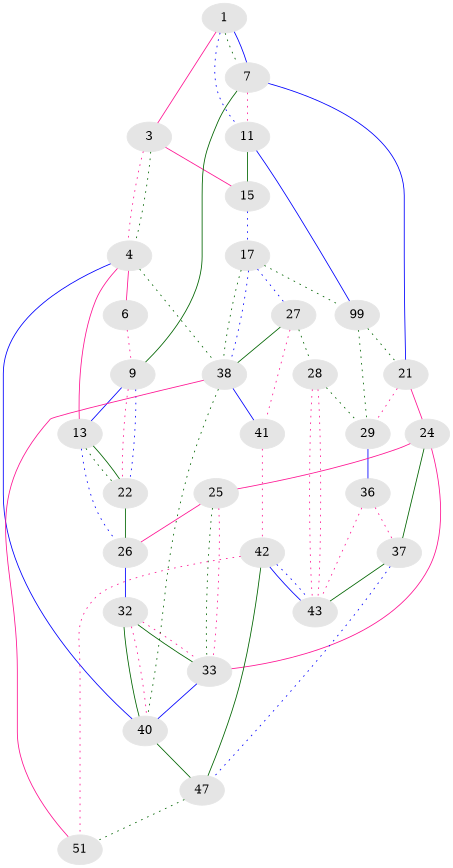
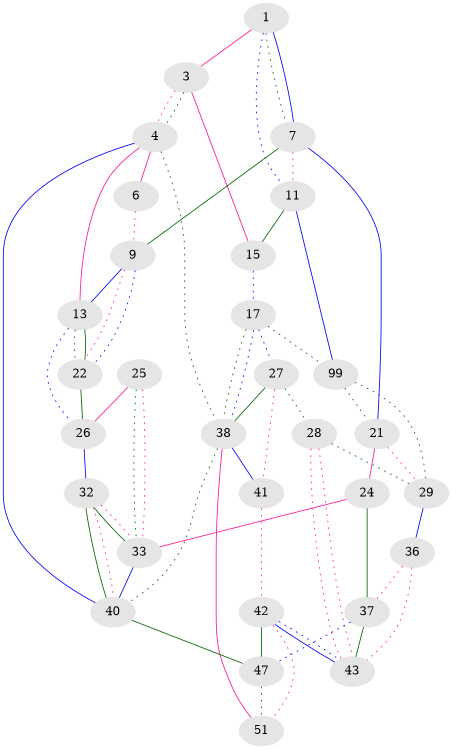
edge "24" -- "25": removed
